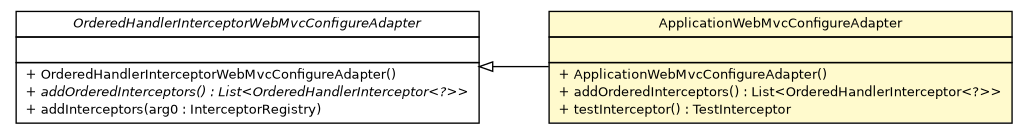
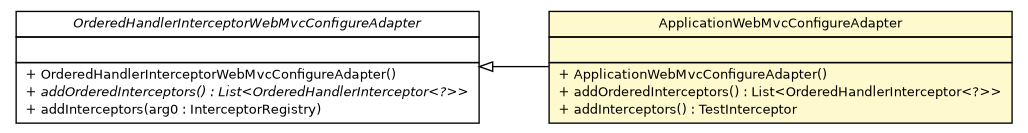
node "ApplicationWebMvcConfigureAdapter": text "+ testInterceptor() : TestInterceptor" -> "+ addInterceptors() : TestInterceptor"
